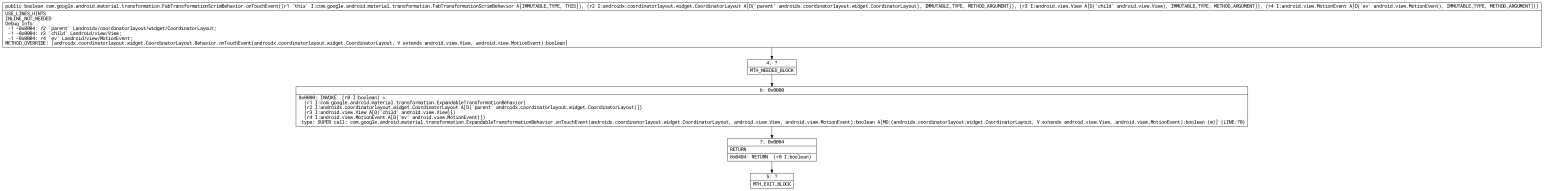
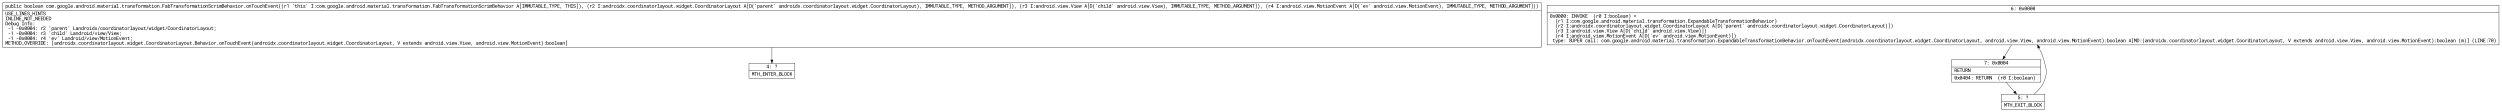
node "4: ?": text "MTH_NEEDED_BLOCK" -> "MTH_ENTER_BLOCK"
edge "4: ?" -> "6: 0x0000": now "5: ?" -> "6: 0x0000"
